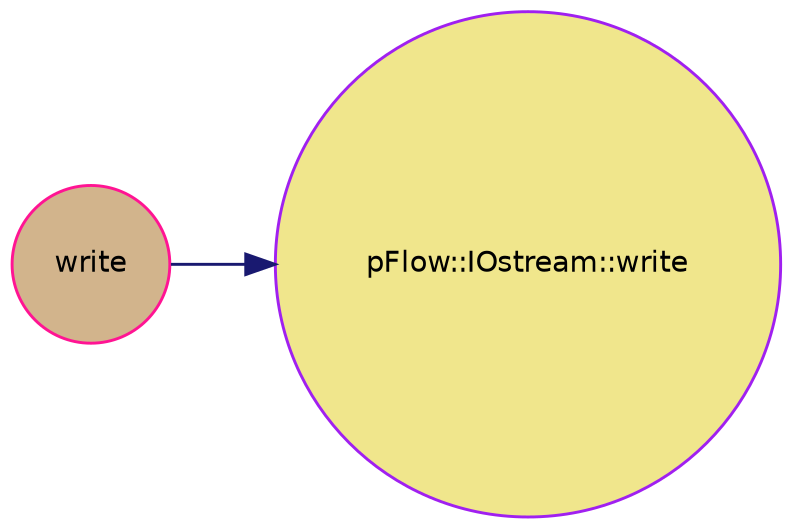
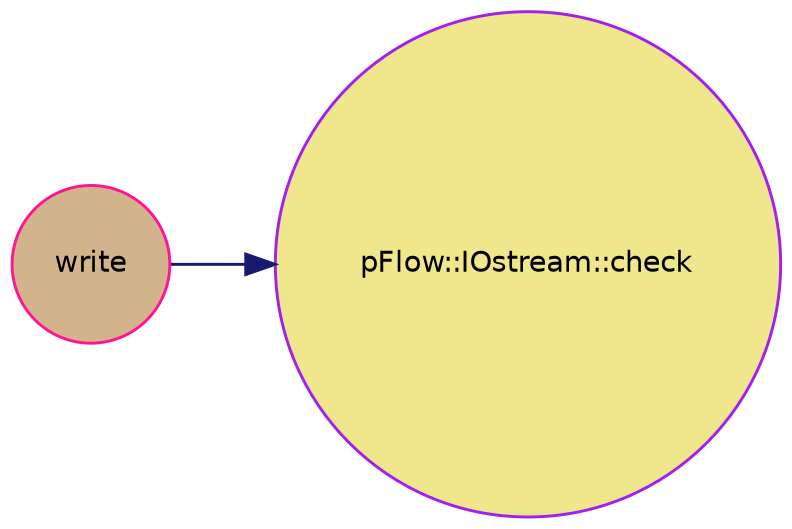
node "pFlow::IOstream::write": label "pFlow::IOstream::write" -> "pFlow::IOstream::check"
